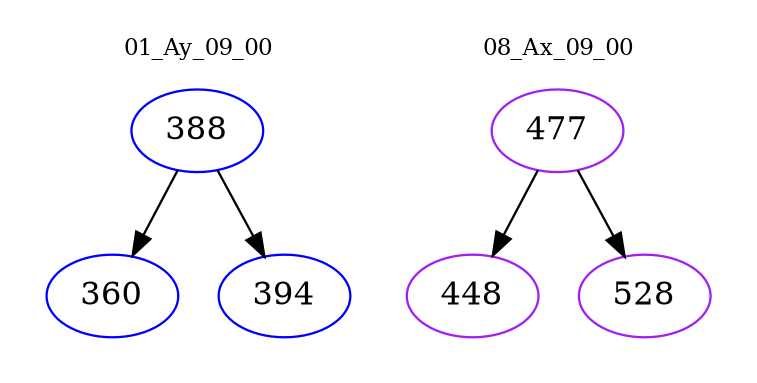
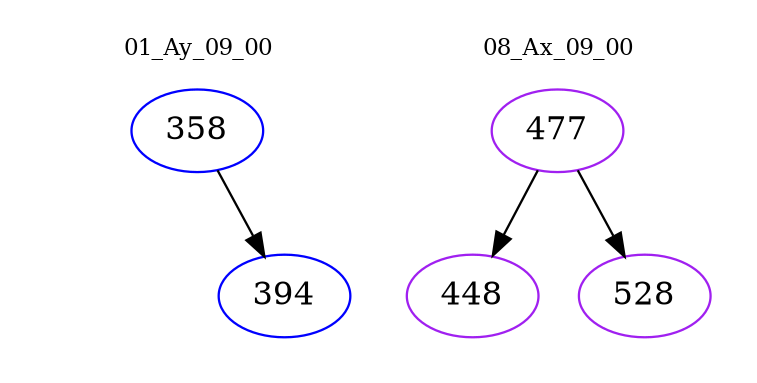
node "388": label "388" -> "358"
node "360": removed
